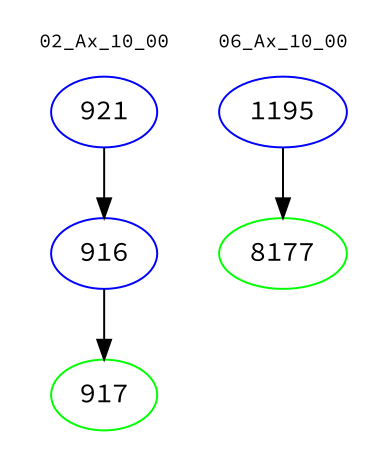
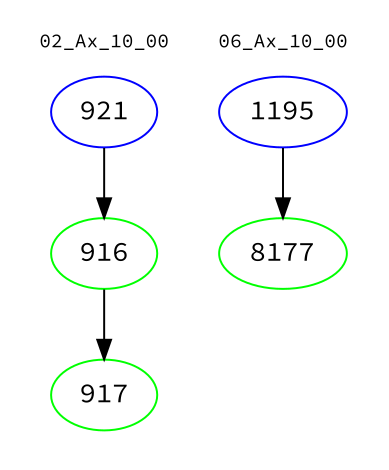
node "916": color blue -> green
